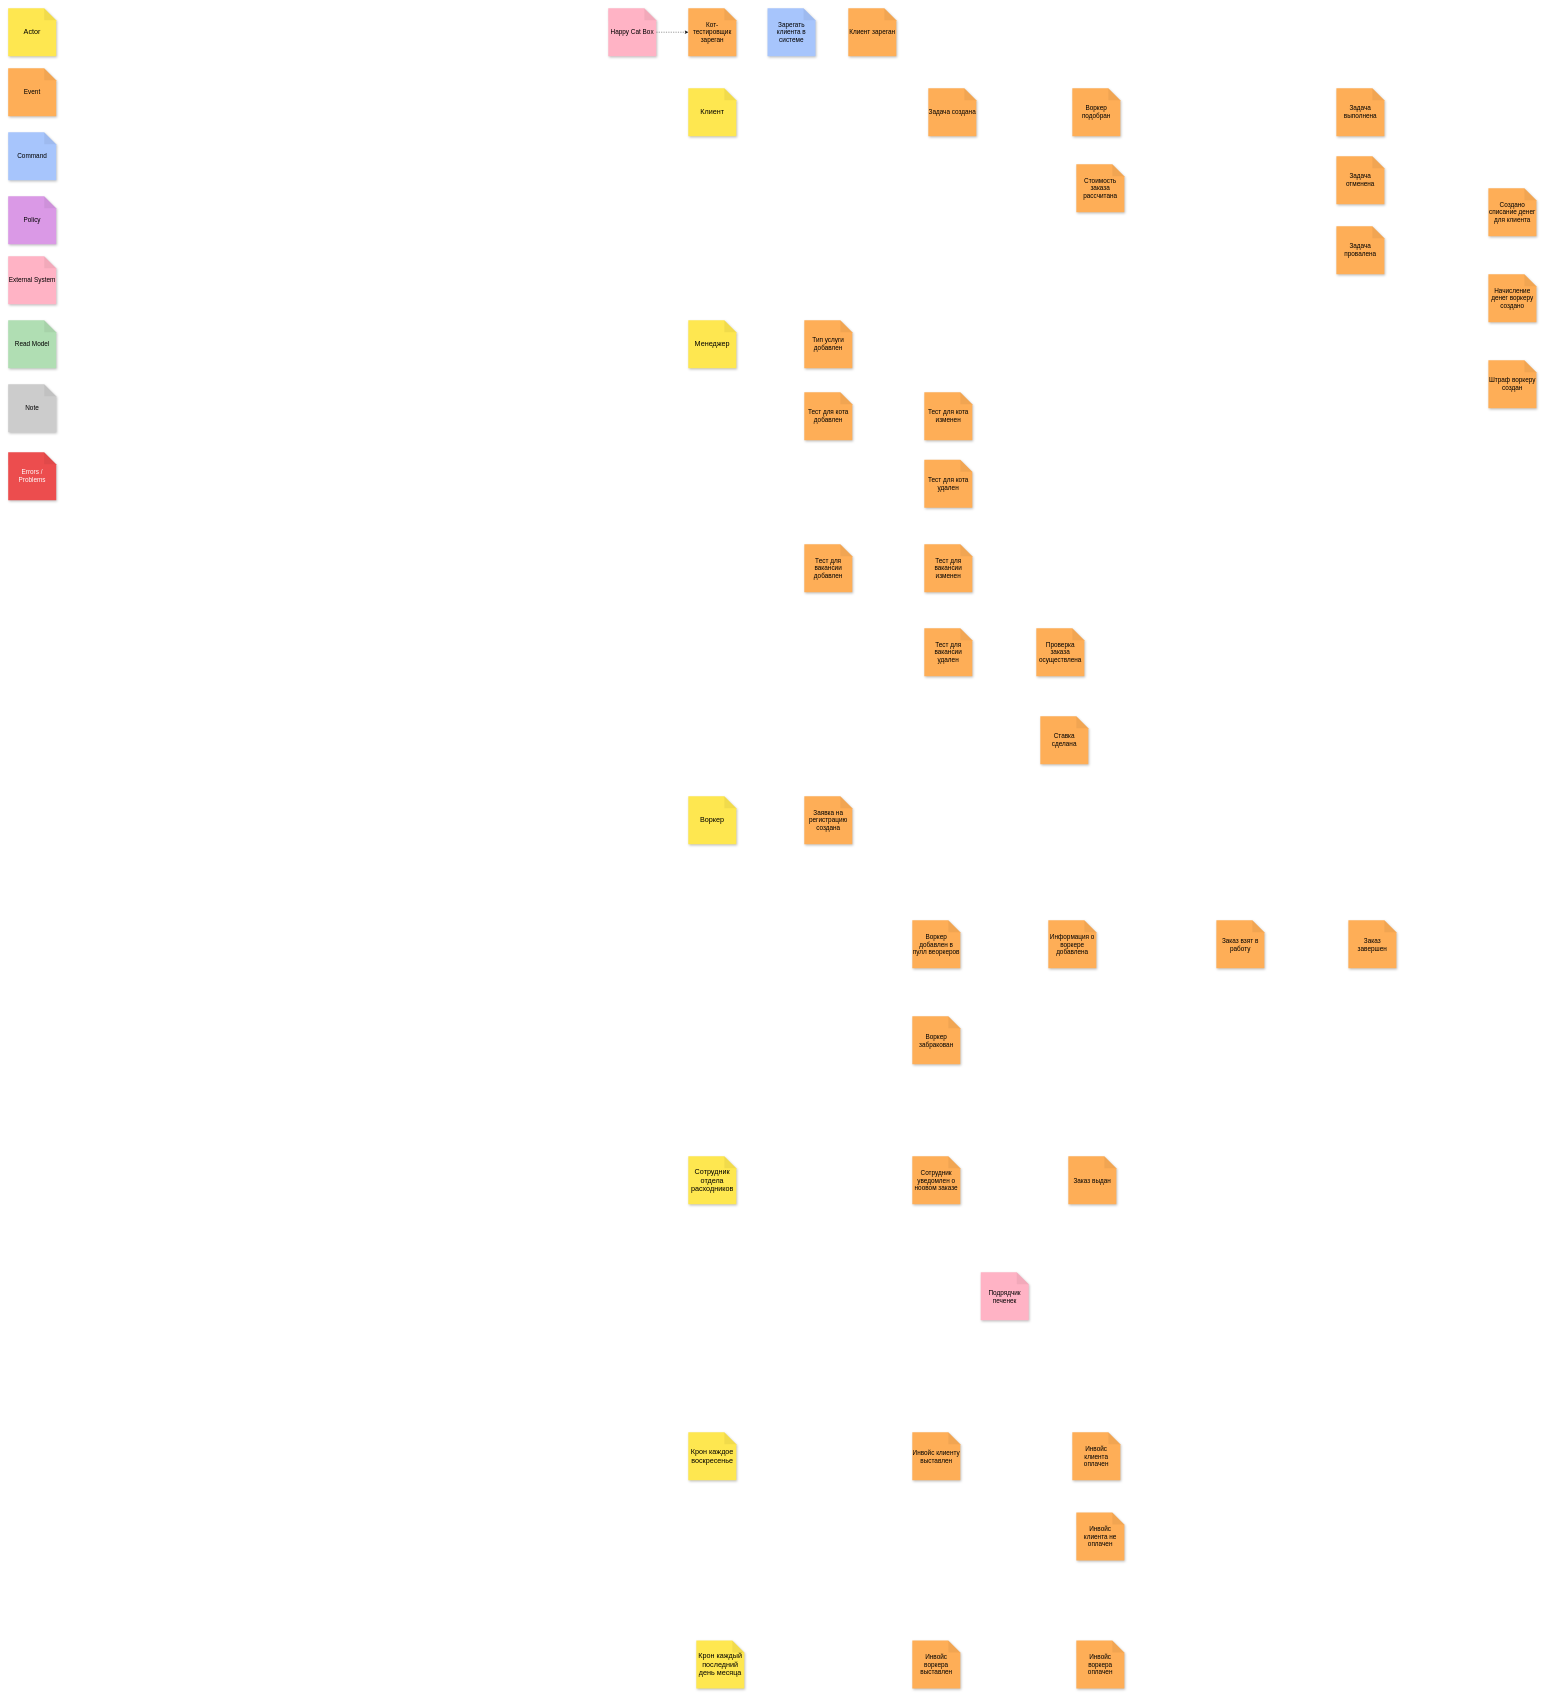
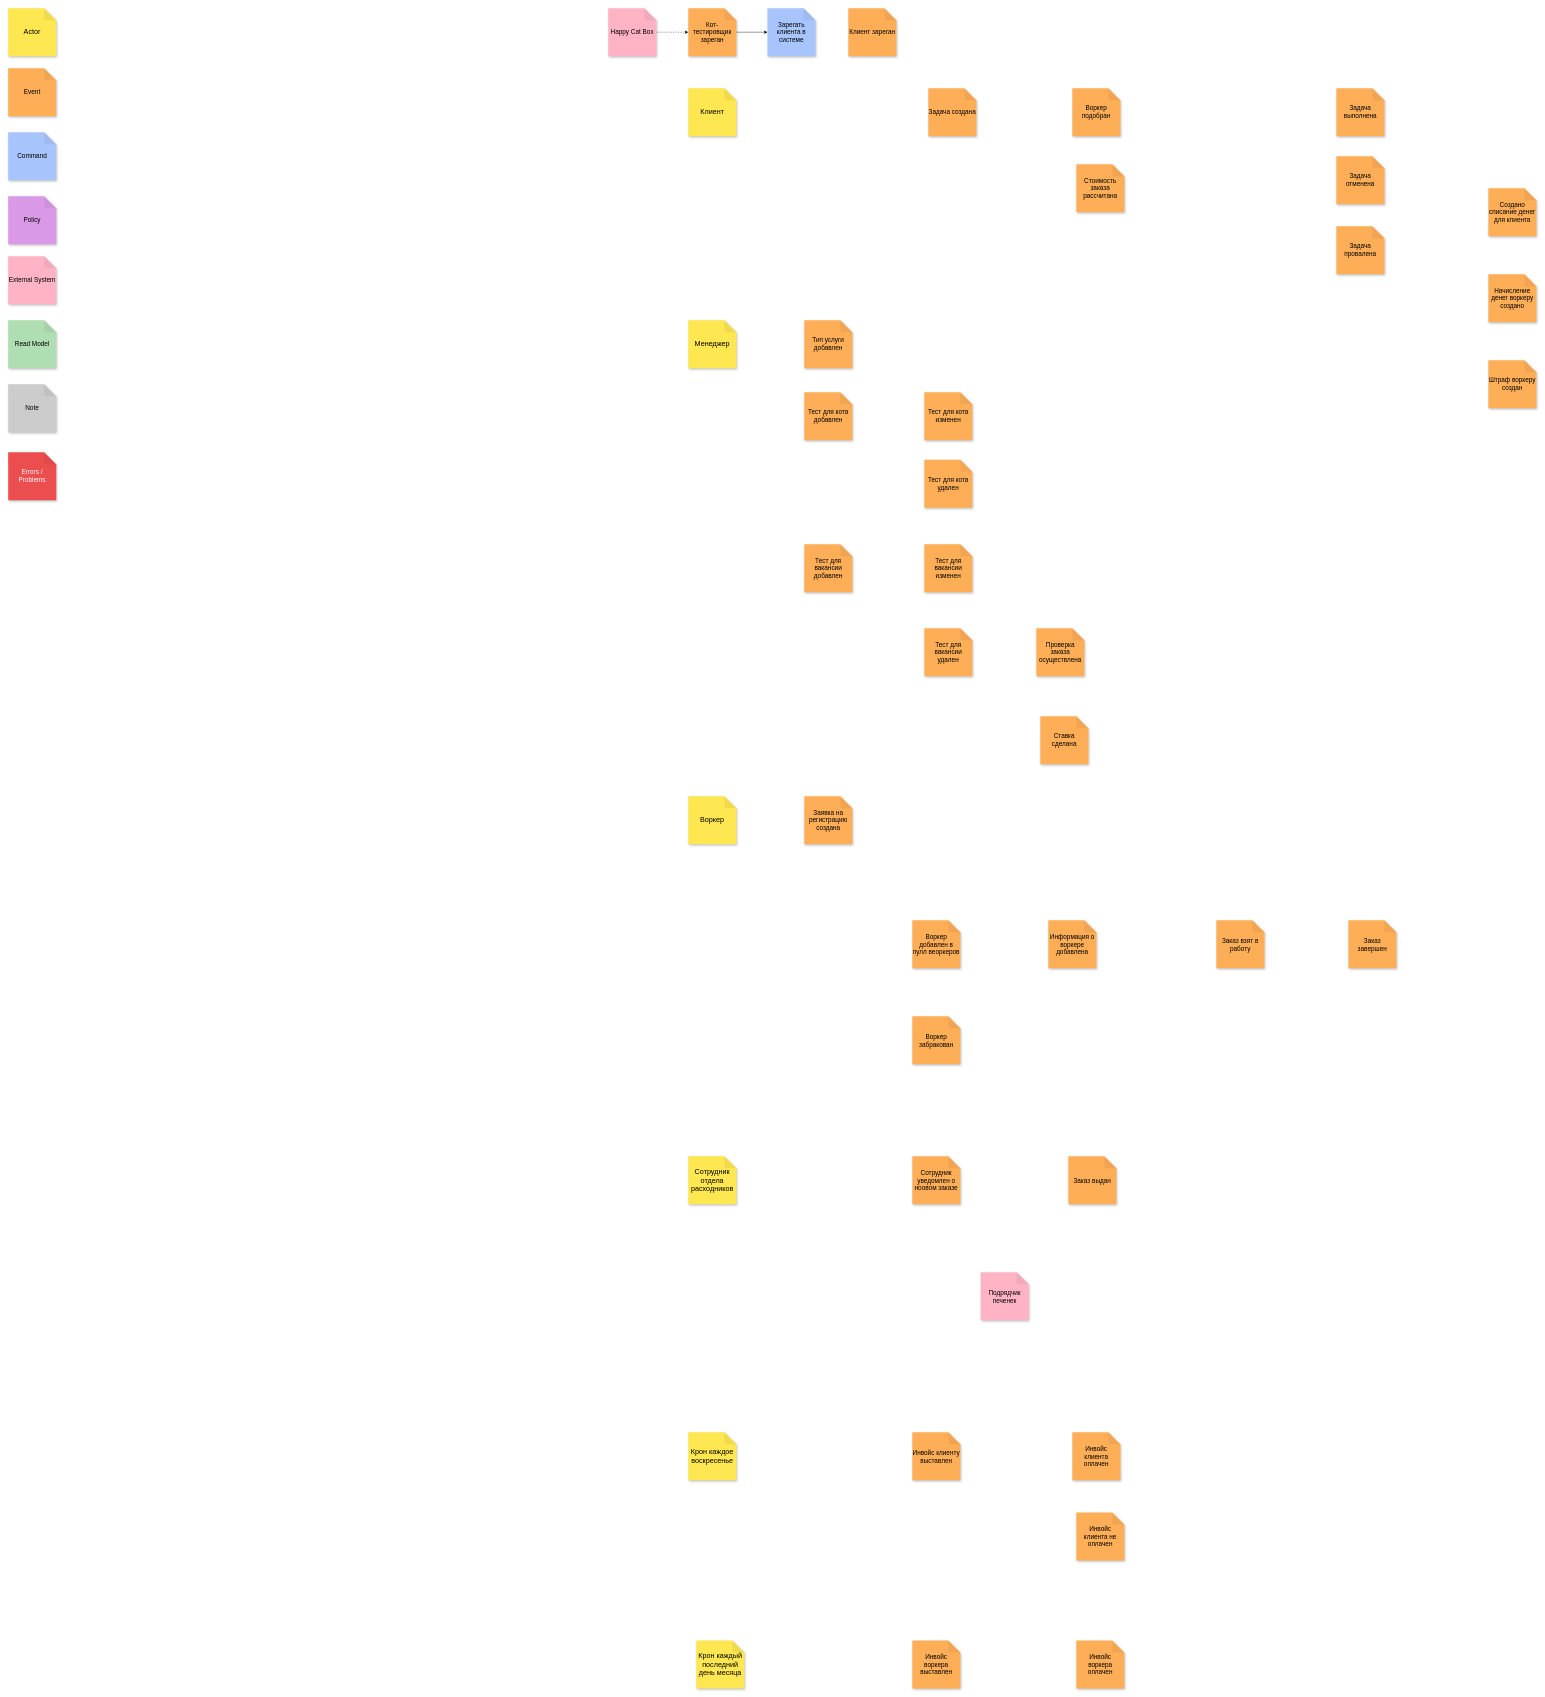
edge "Кот-тестировщик зареган" -> "Зарегать клиента в системе": added
